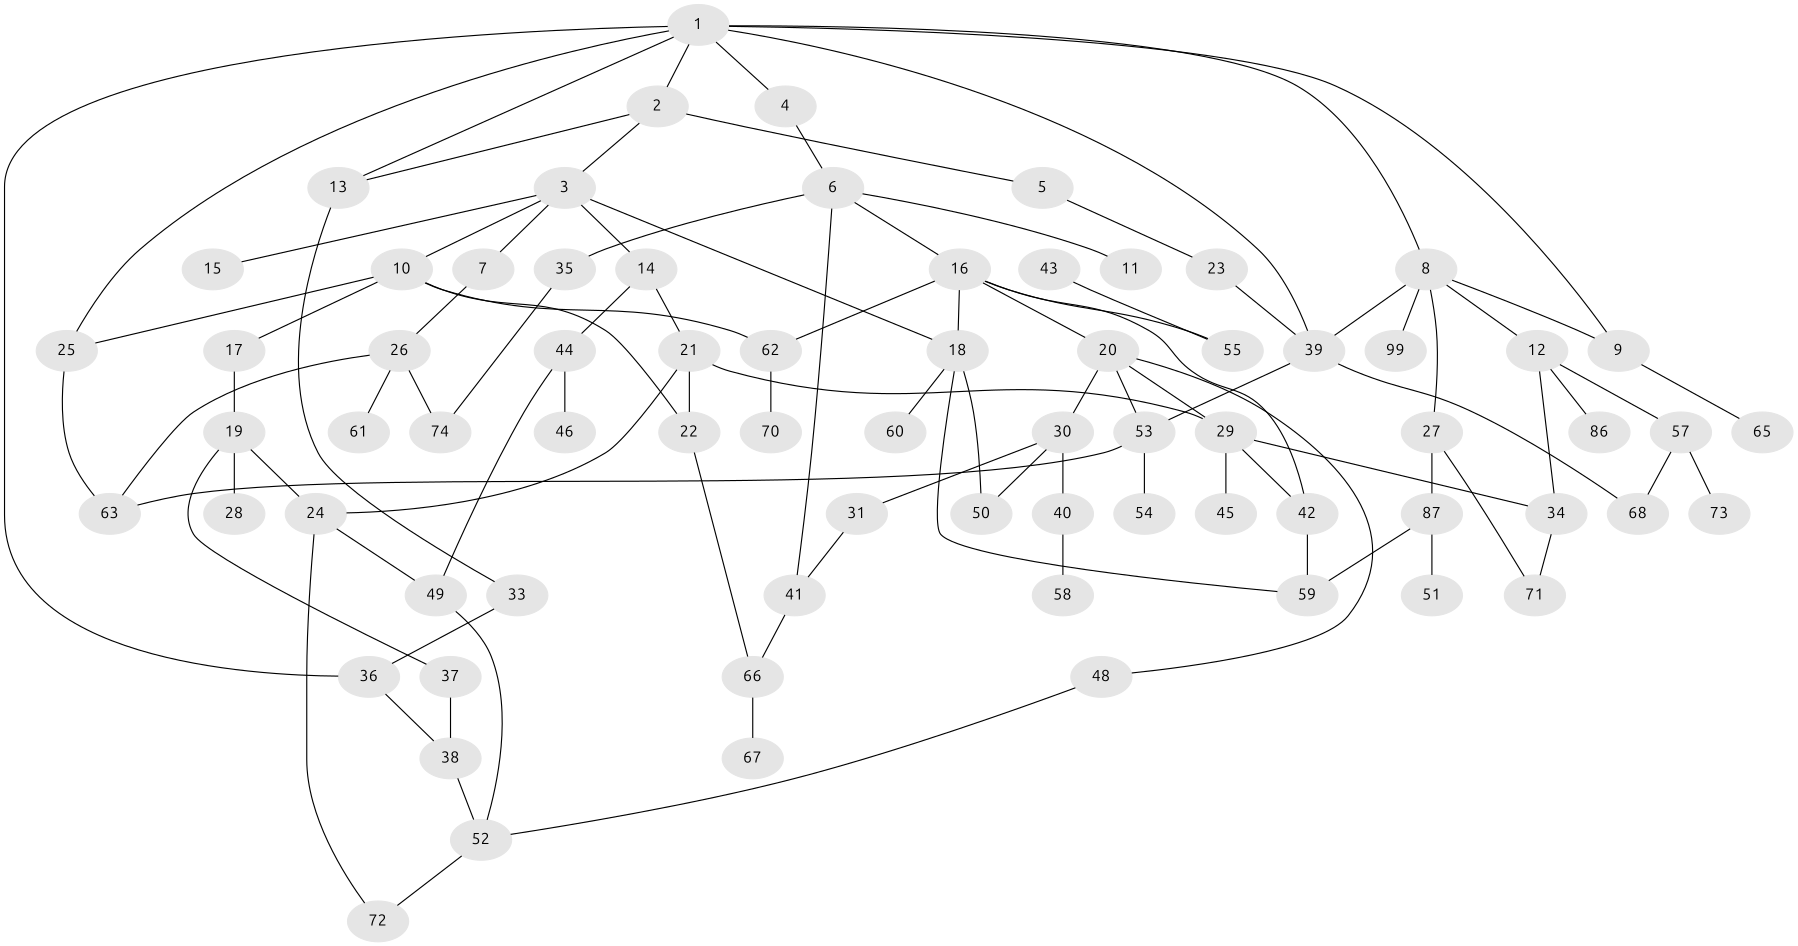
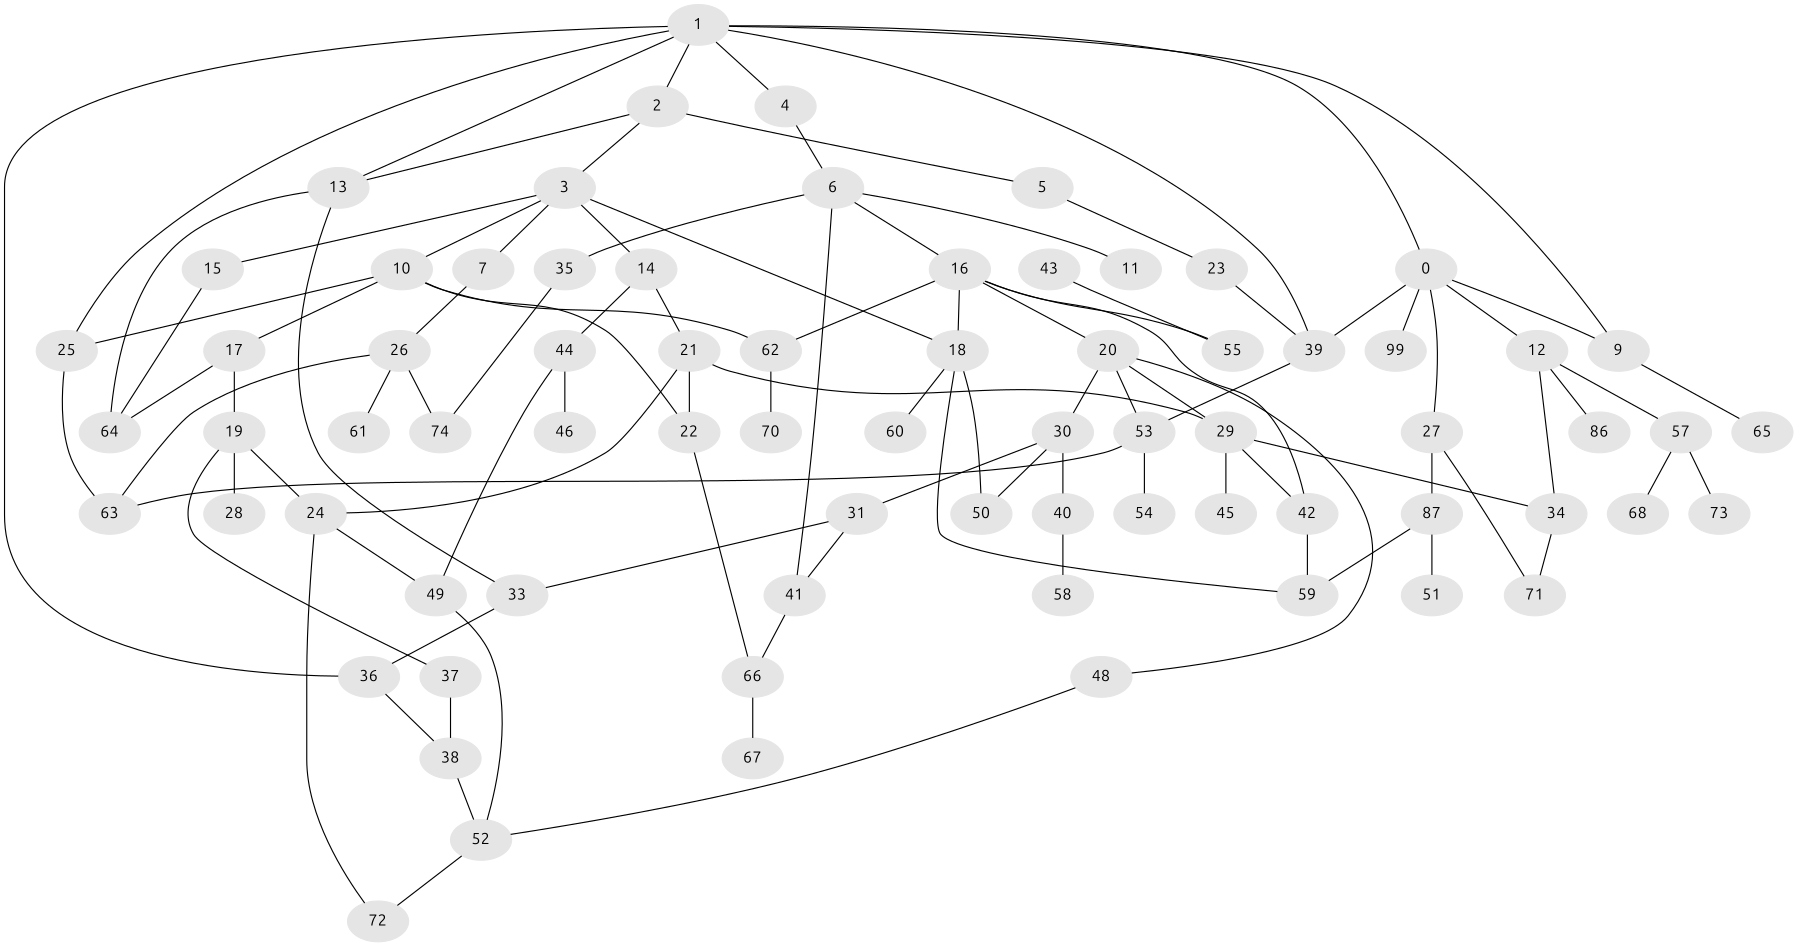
node "8": label "8" -> "0"
edge "39" -- "68": removed
node "64": added
edge "31" -- "33": added
